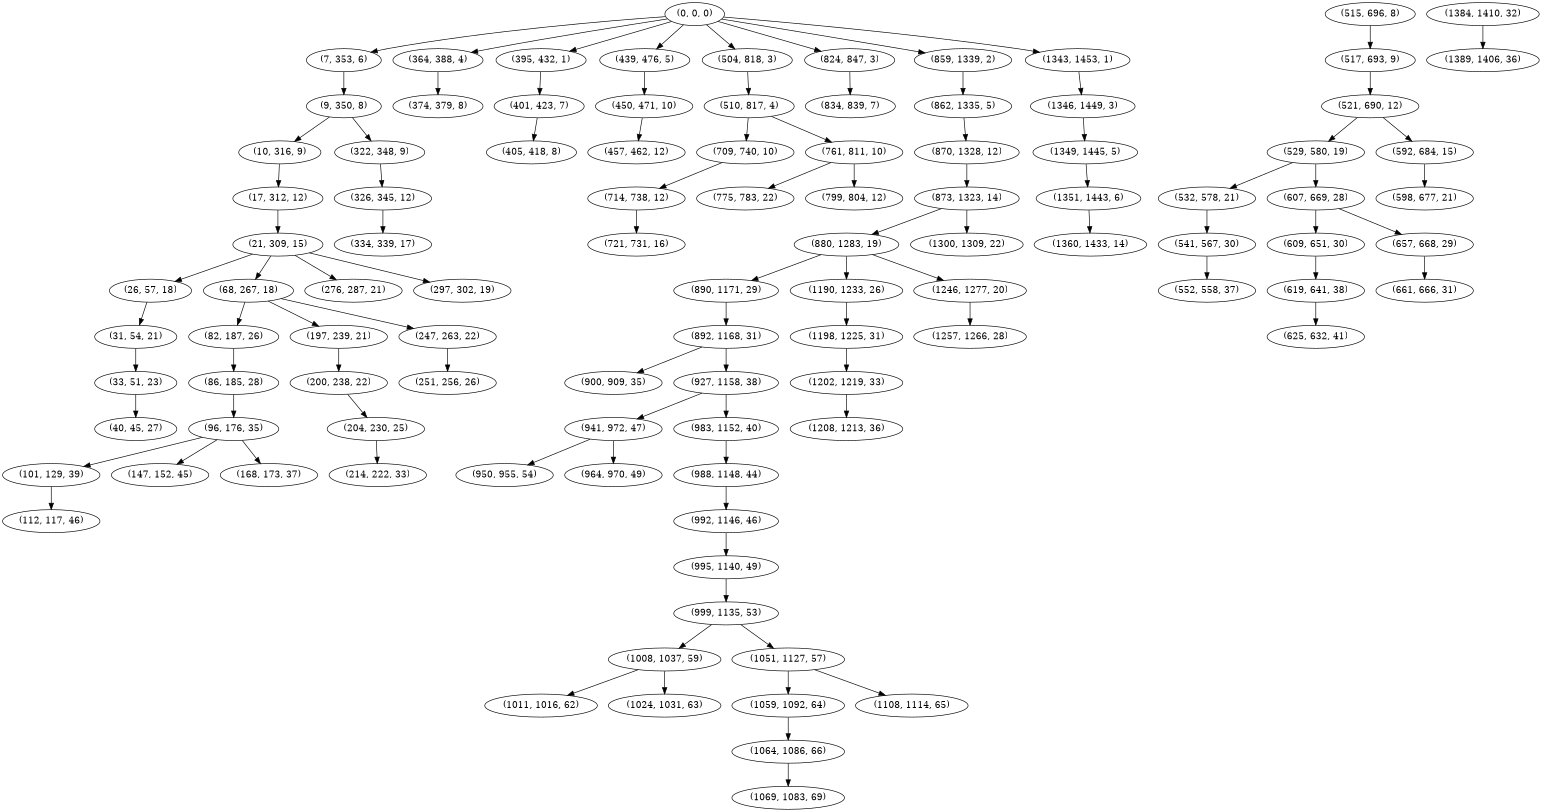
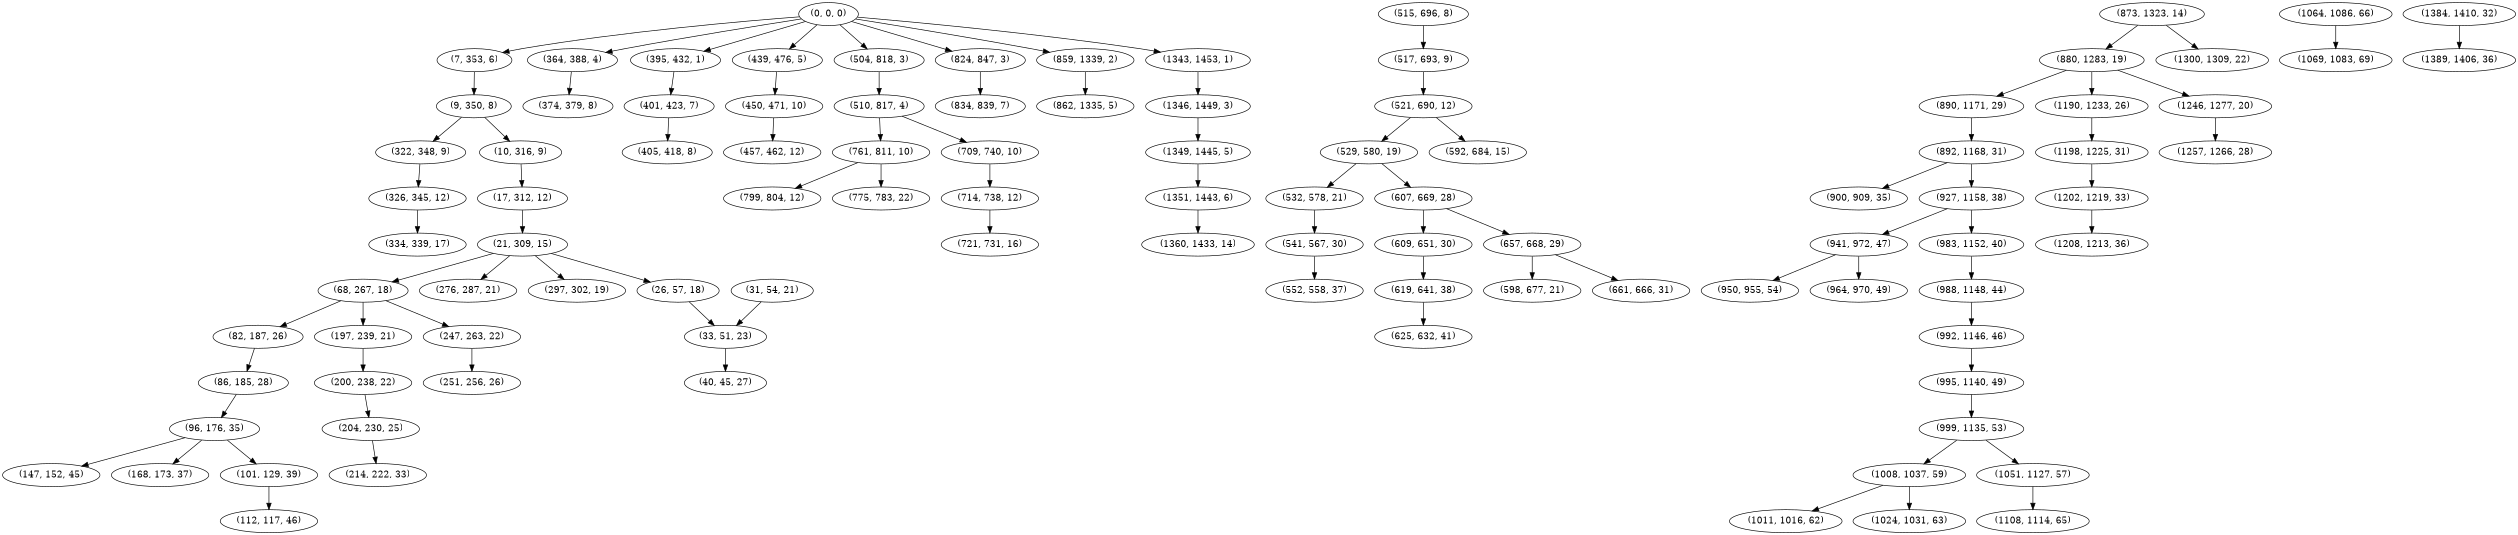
node "(870, 1328, 12)": removed
edge "(592, 684, 15)" -> "(598, 677, 21)": now "(657, 668, 29)" -> "(598, 677, 21)"
edge "(26, 57, 18)" -> "(31, 54, 21)": now "(26, 57, 18)" -> "(33, 51, 23)"
node "(1059, 1092, 64)": removed
